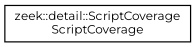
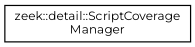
node "zeek::detail::ScriptCoverage ScriptCoverage": label "zeek::detail::ScriptCoverage ScriptCoverage" -> "zeek::detail::ScriptCoverage Manager"
